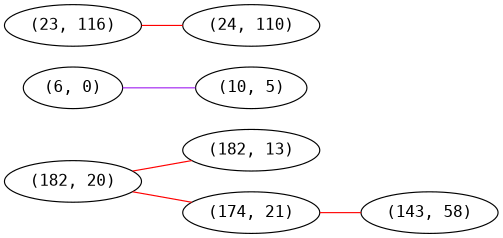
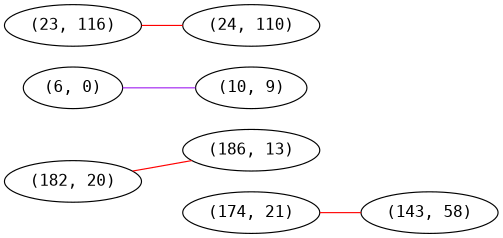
node "(10, 5)": label "(10, 5)" -> "(10, 9)"
node "(182, 13)": label "(182, 13)" -> "(186, 13)"
edge "(182, 20)" -- "(174, 21)": removed
